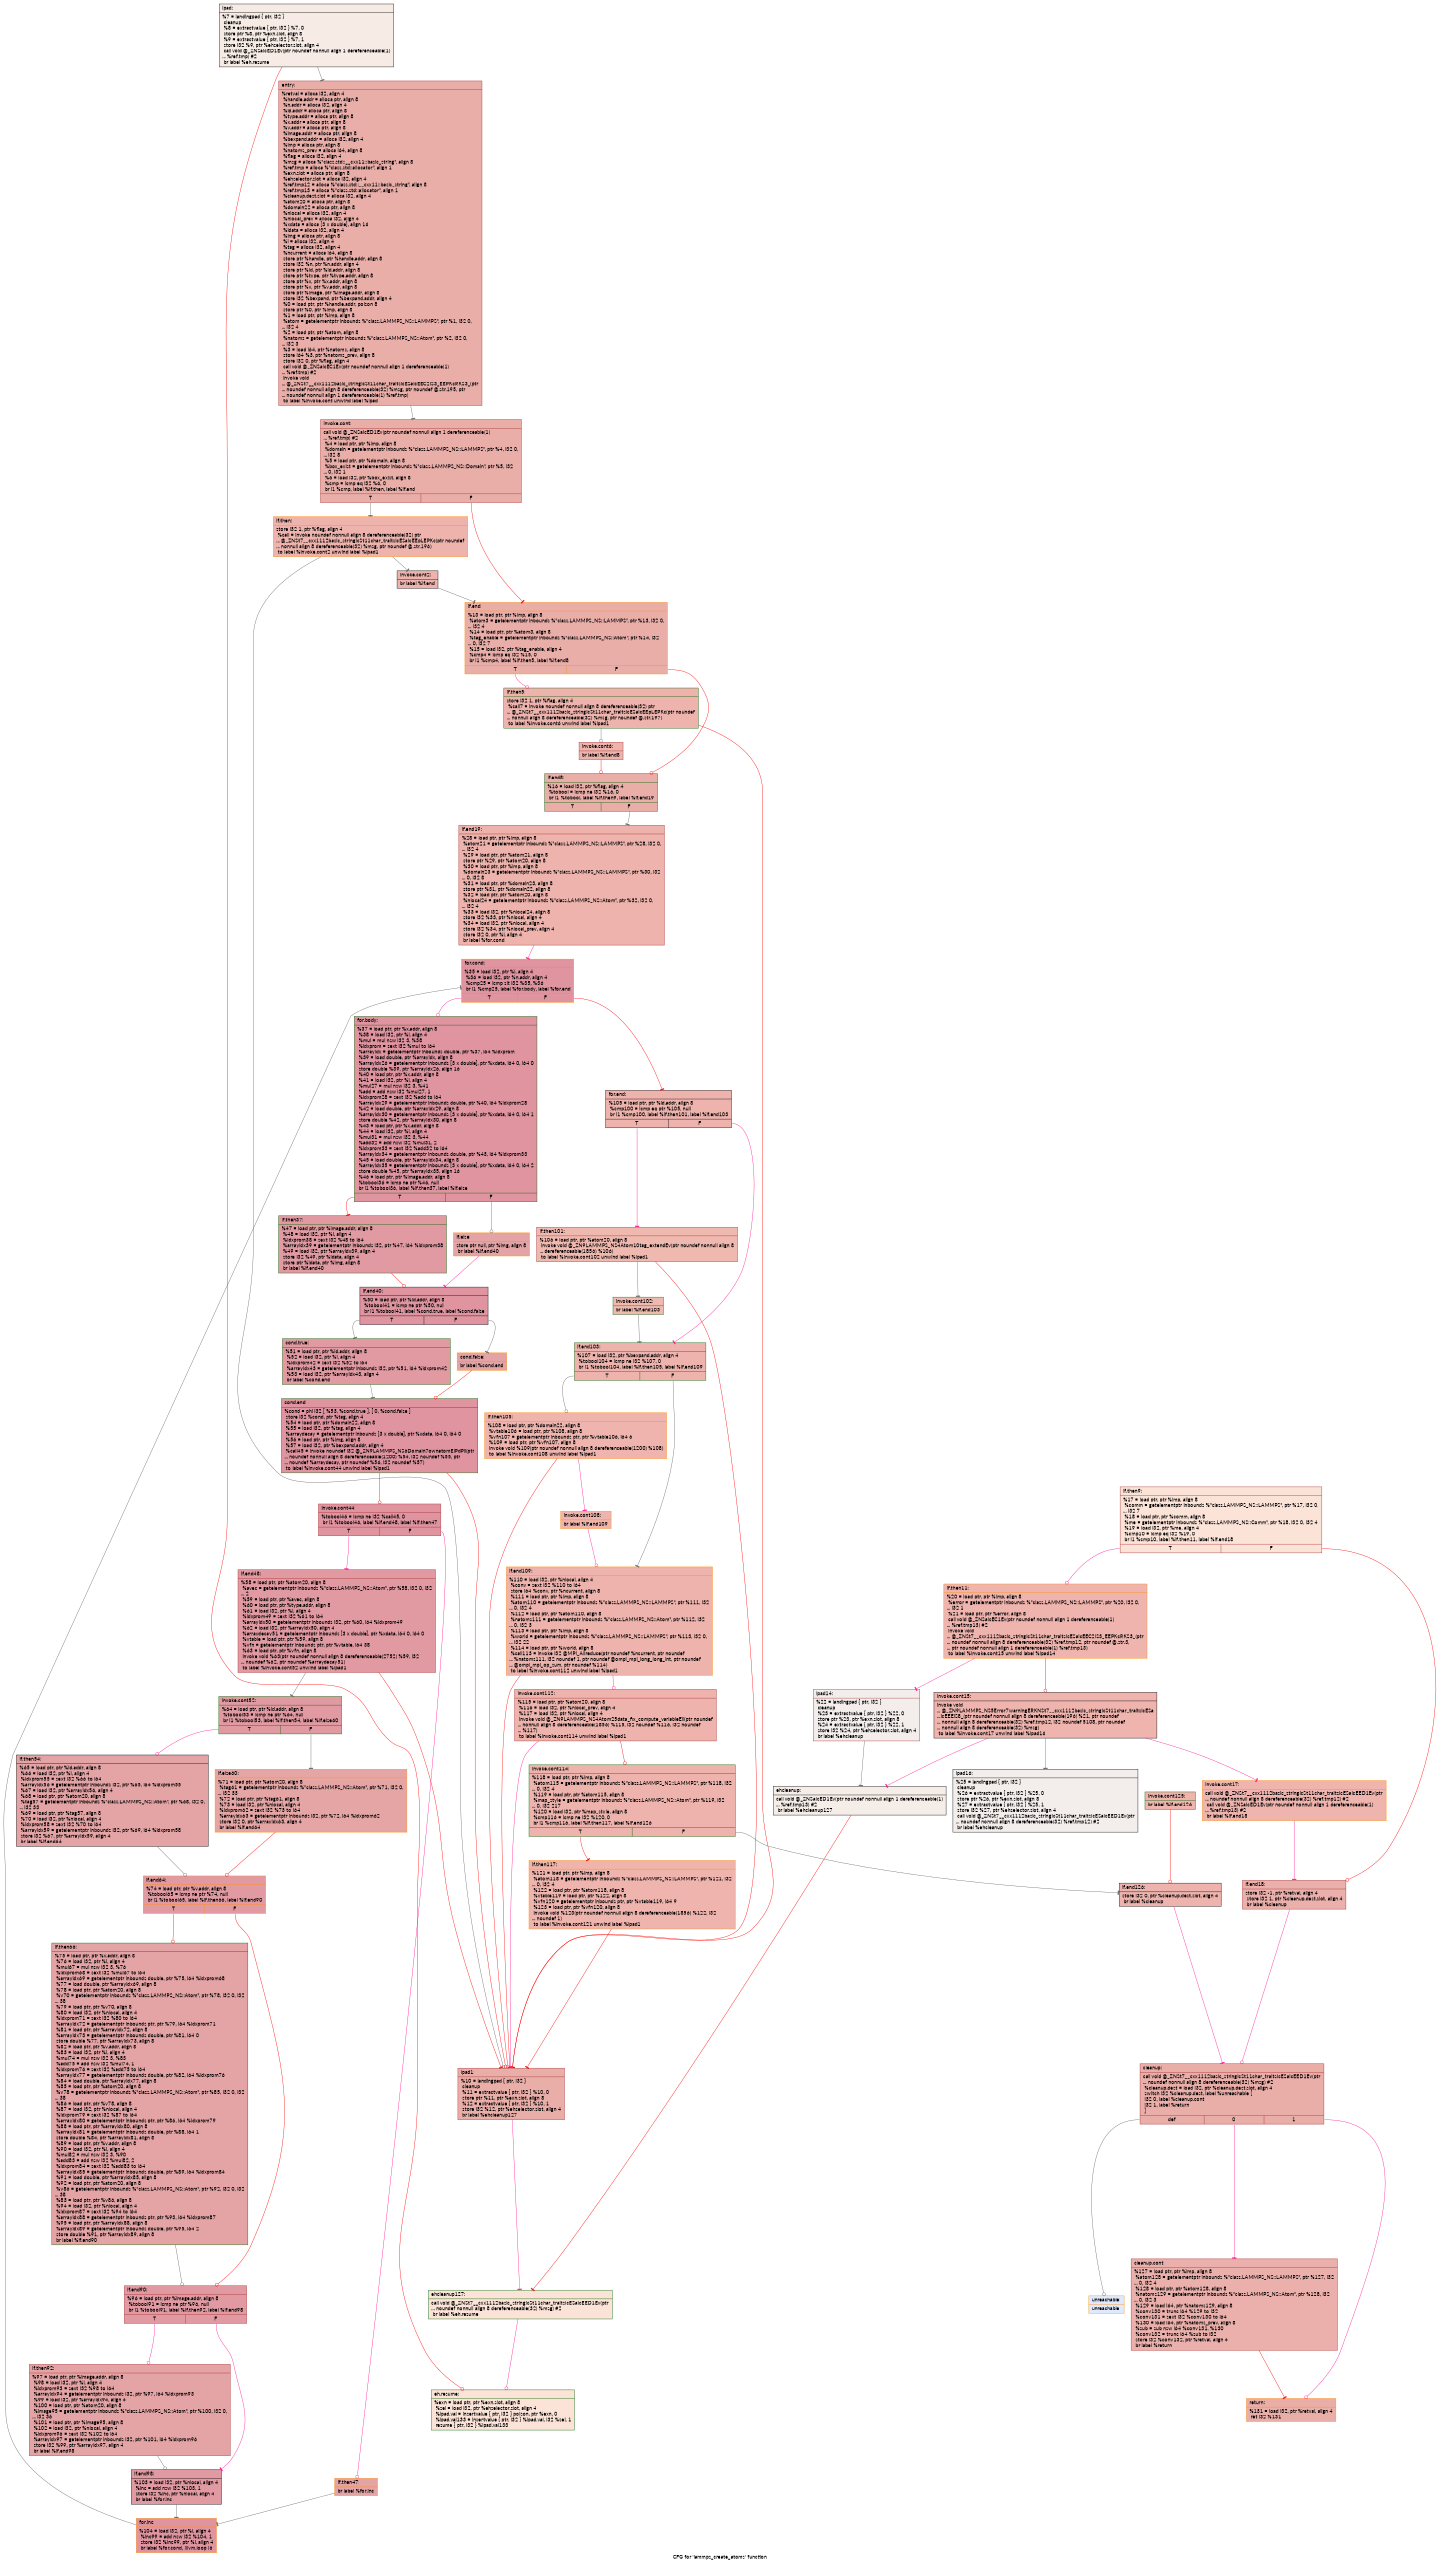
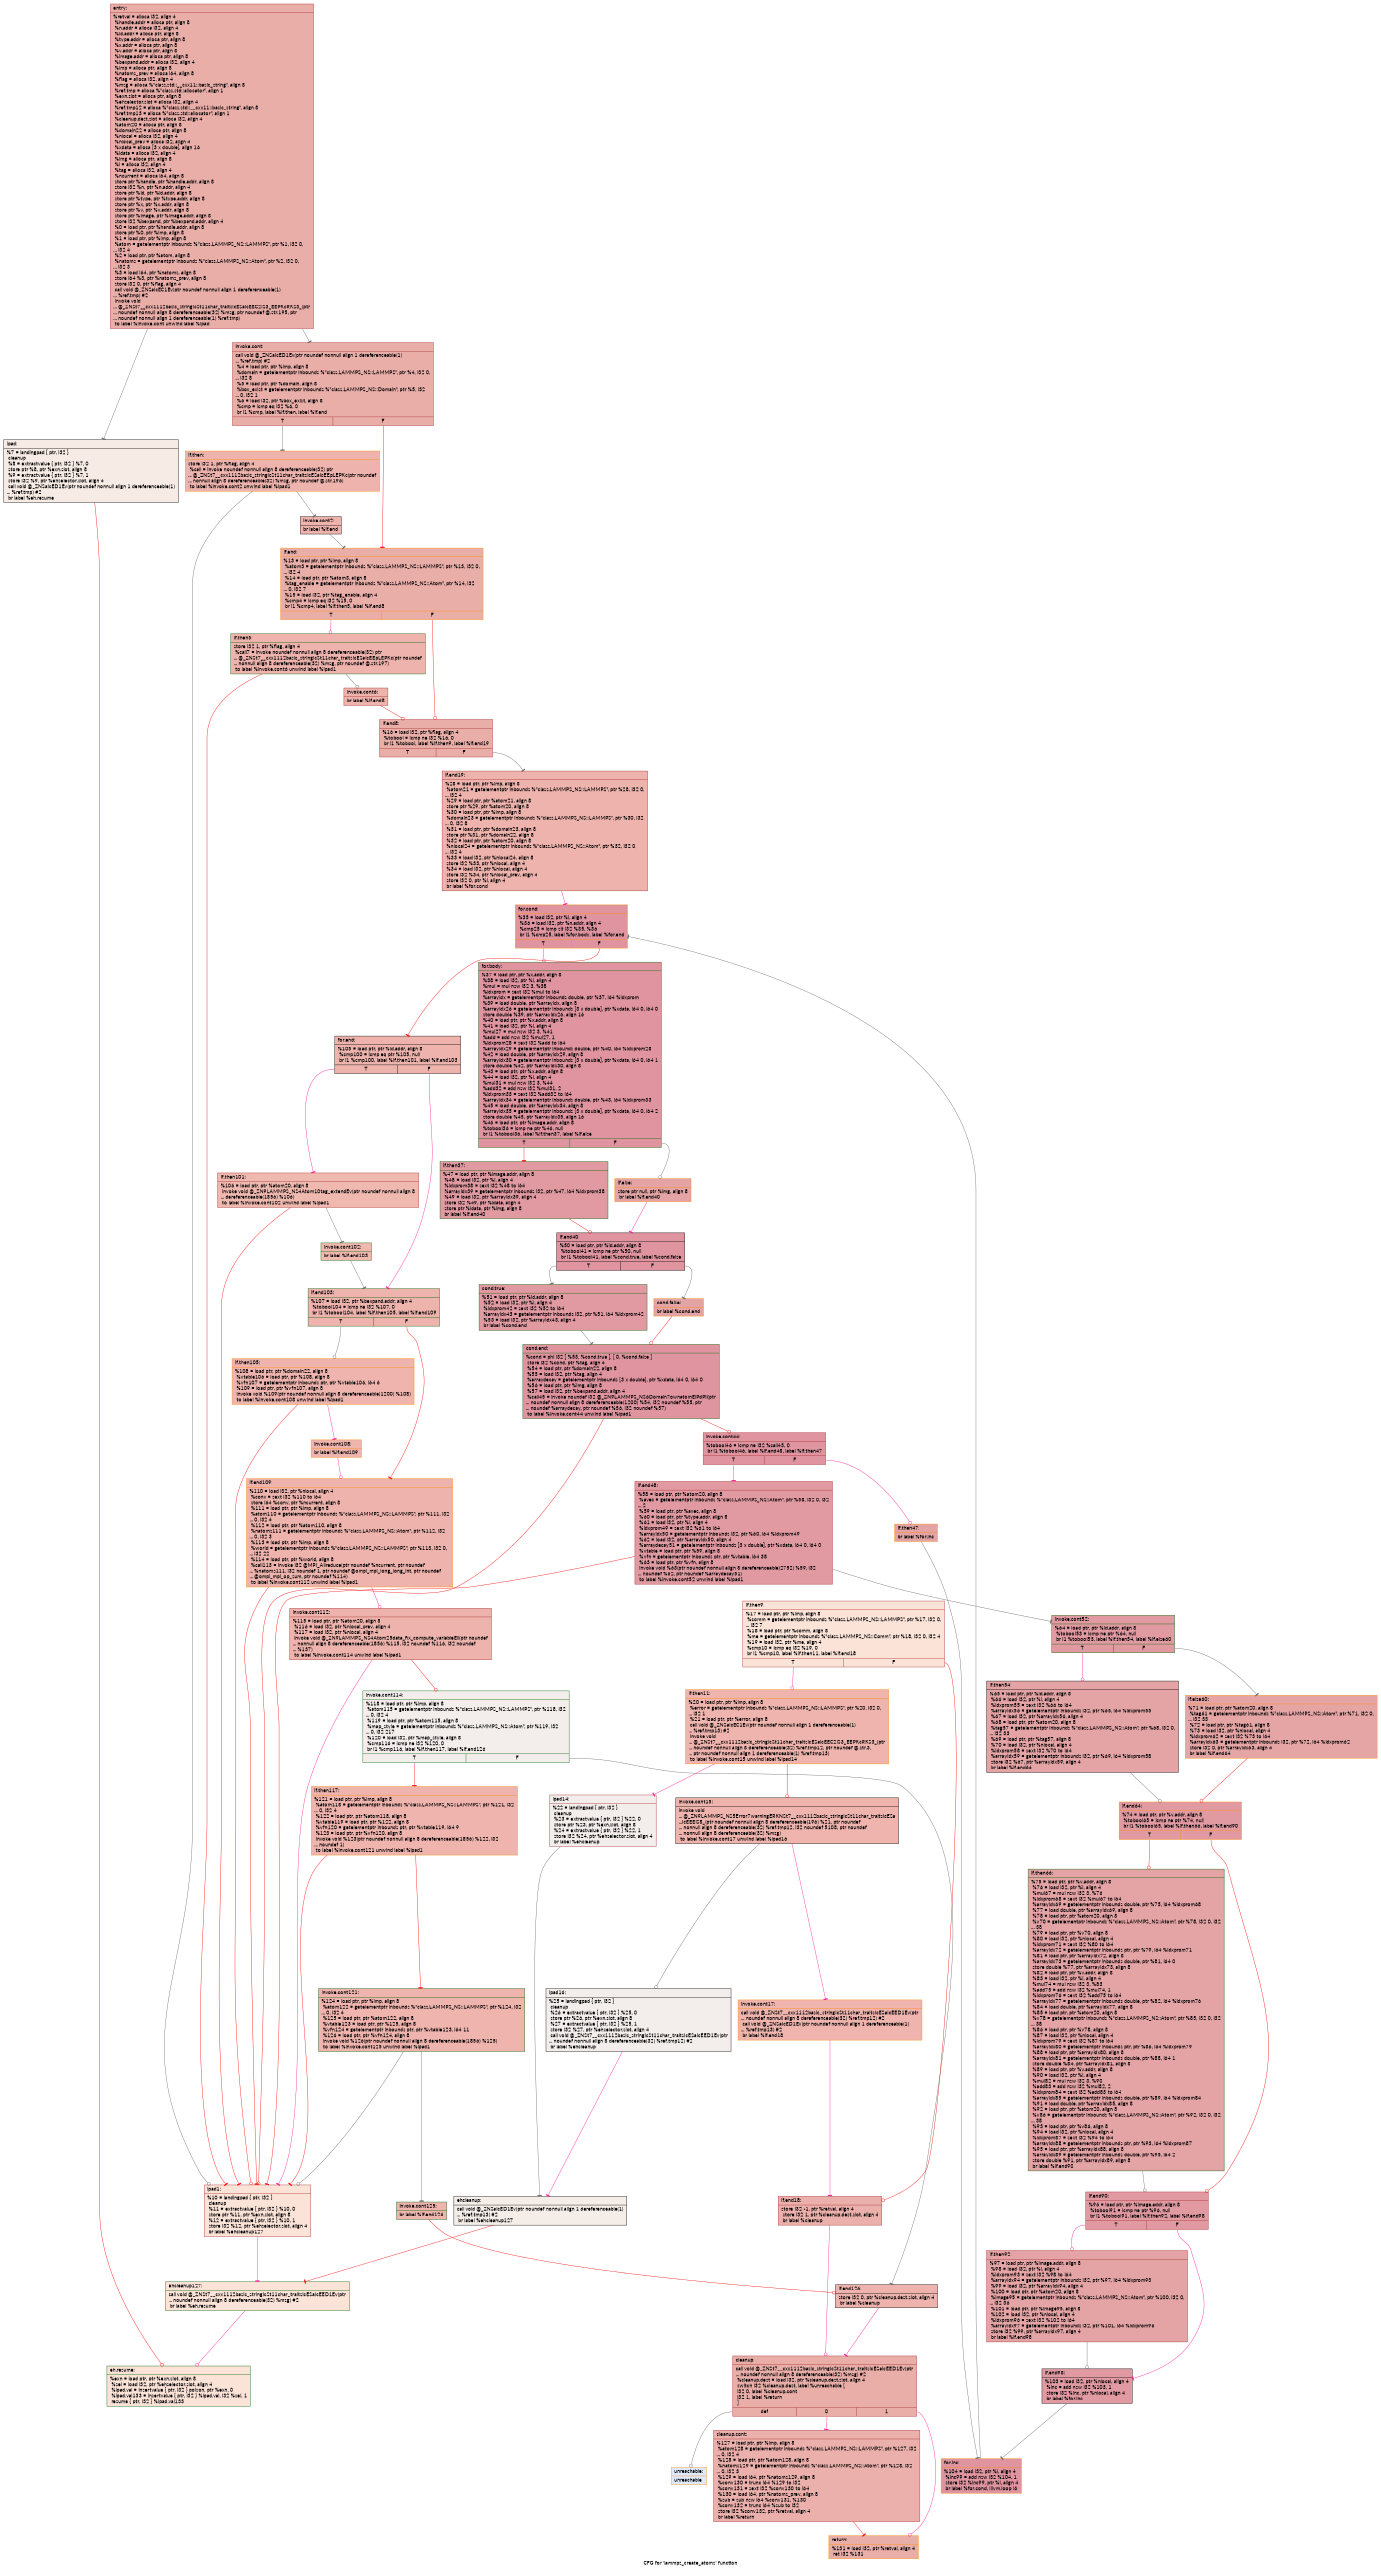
edge "lpad:" -> "entry:": reversed
node "entry:": text "%0 = load ptr, ptr %handle.addr, poison 8" -> "%0 = load ptr, ptr %handle.addr, align 8"
node "if.end8:": color darkgreen -> brown
edge "if.end103:" -> "if.end109:": color gray40 -> red
node "invoke.cont112:": text "... %117)" -> "... %137)"
edge "invoke.cont15:" -> "lpad16:": arrowhead tee -> odot
edge "invoke.cont15:" -> "ehcleanup:": now "lpad16:" -> "ehcleanup:"
node "invoke.cont114:": fillcolor #d6524470 -> #e3d9d370
node "invoke.cont121:": added
node "lpad1:": fillcolor #d0473d70 -> #f6bfa670
node "if.then66:": text "%83 = load ptr, ptr %v86, align 8" -> "%93 = load ptr, ptr %v86, align 8"
